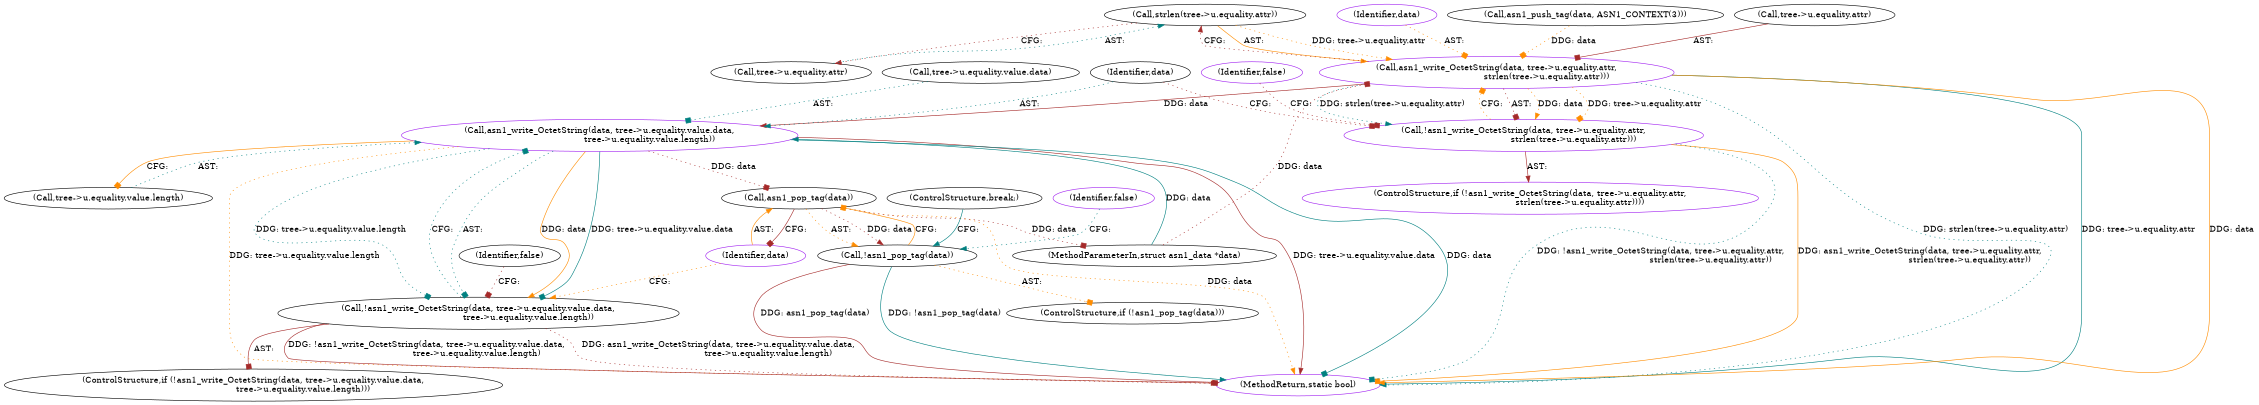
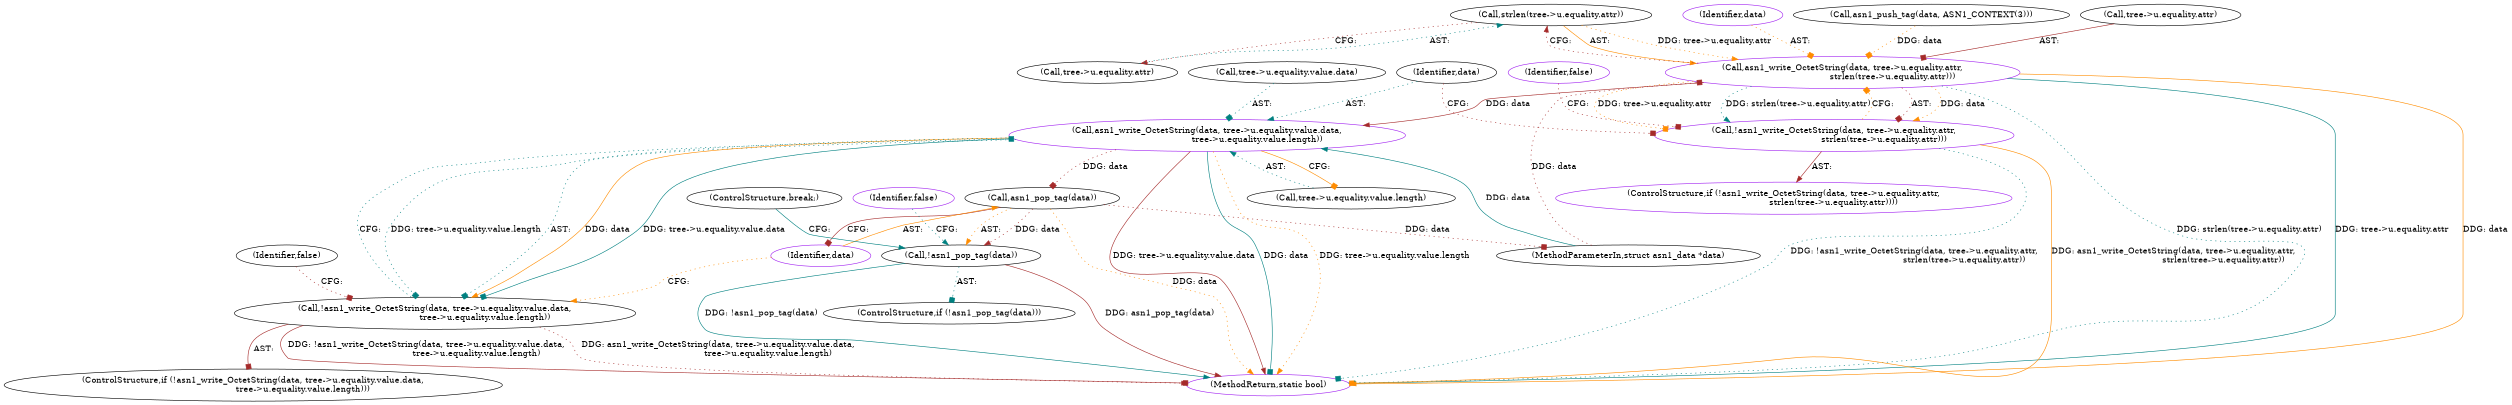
edge "(Call,!asn1_pop_tag(data))" -> "(Call,asn1_pop_tag(data))": removed, label "CFG:"
edge "(Call,!asn1_pop_tag(data))" -> "(ControlStructure,if (!asn1_pop_tag(data)))": color darkorange -> teal
